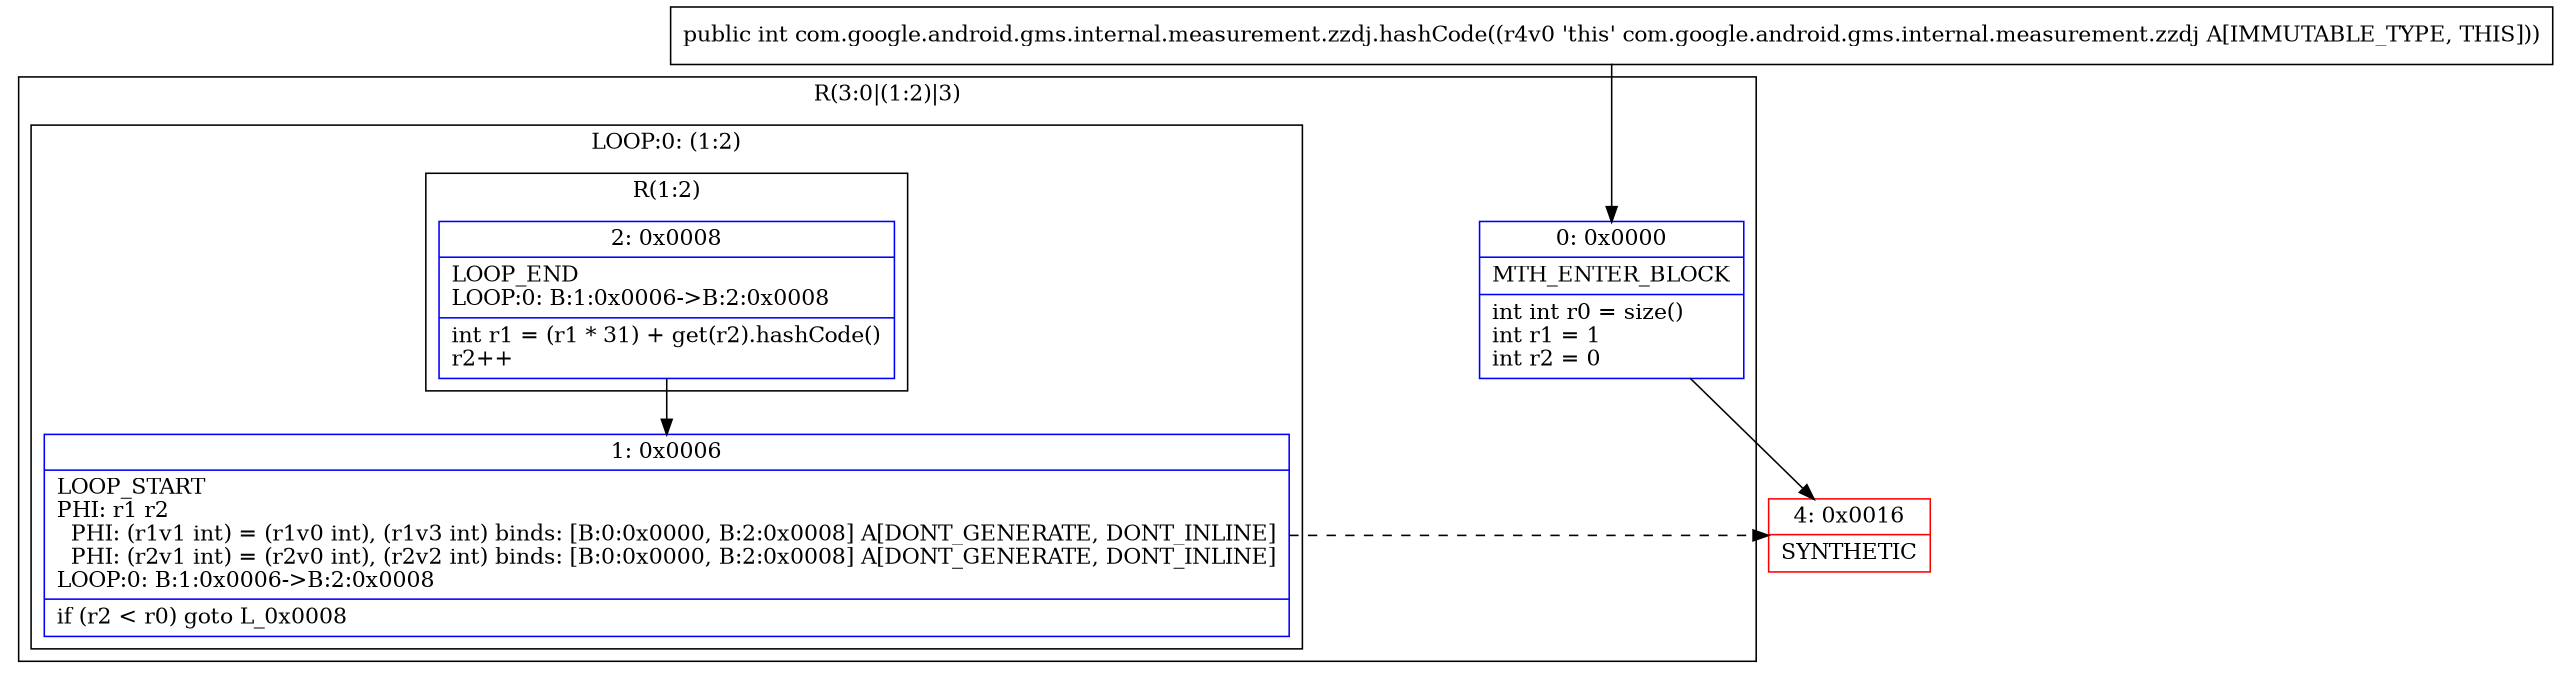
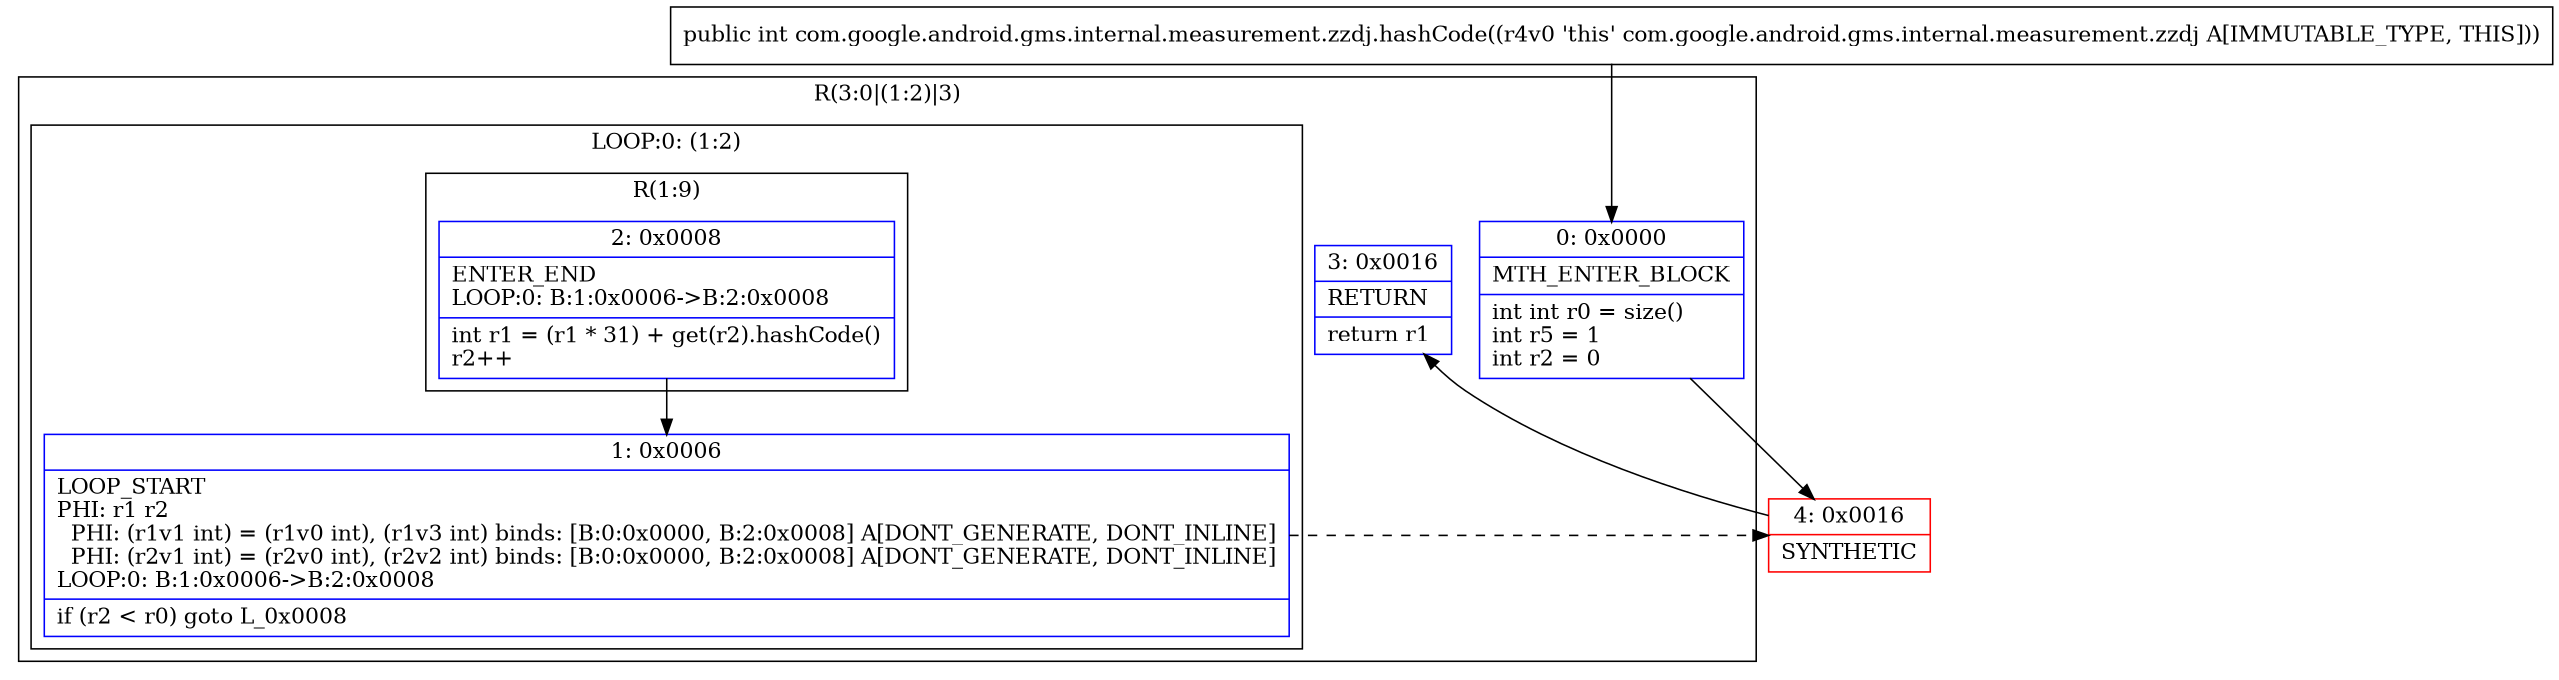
cluster "R(1:2)": label "R(1:2)" -> "R(1:9)"
node "2: 0x0008": text "LOOP_END" -> "ENTER_END"
node "3: 0x0016": added
node "0: 0x0000": text "int r1 = 1" -> "int r5 = 1"
